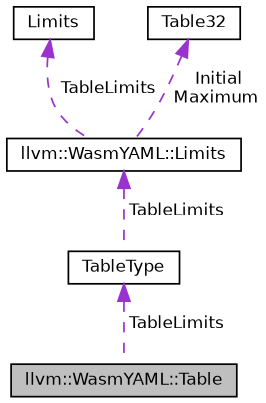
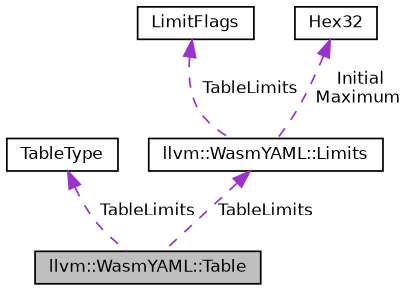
node "Limits": label "Limits" -> "LimitFlags"
node "Table32": label "Table32" -> "Hex32"
edge "TableType" -> "llvm::WasmYAML::Limits": now "llvm::WasmYAML::Table" -> "llvm::WasmYAML::Limits"
